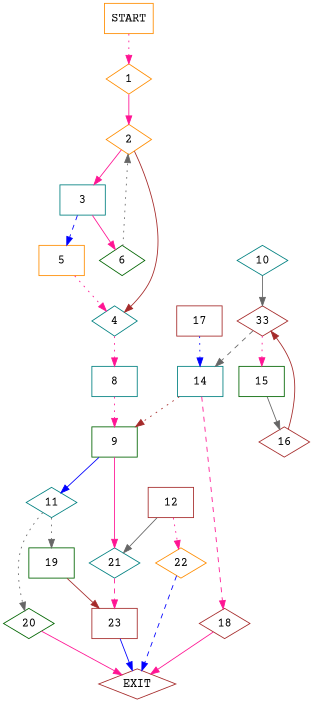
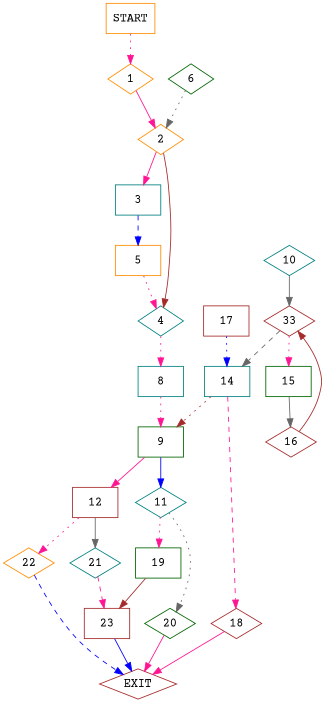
edge "3" -> "6": removed
edge "9" -> "21": now "9" -> "12"
edge "11" -> "19": color gray40 -> deeppink
